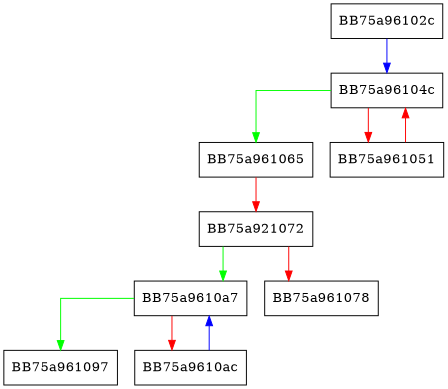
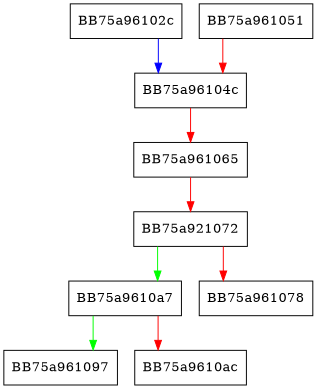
edge "BB75a96104c" -> "BB75a961065": color green -> red
edge "BB75a96104c" -> "BB75a961051": removed
edge "BB75a9610ac" -> "BB75a9610a7": removed
